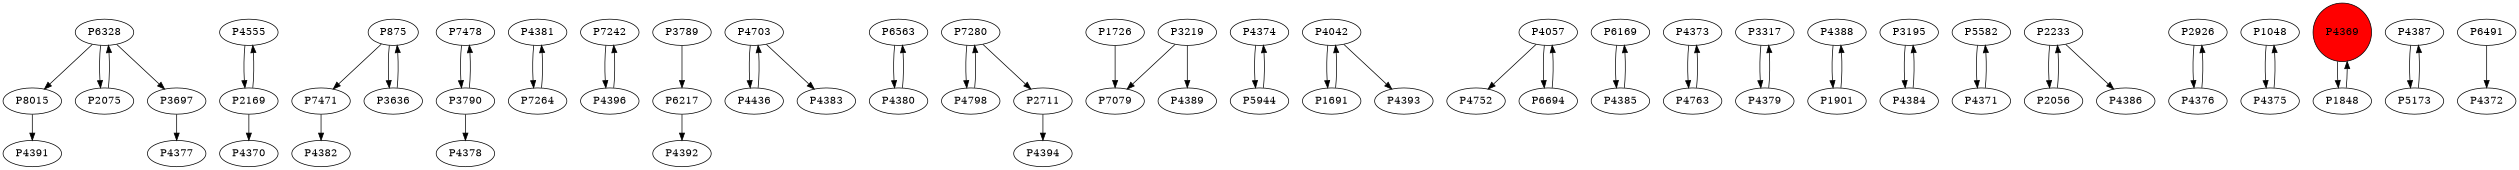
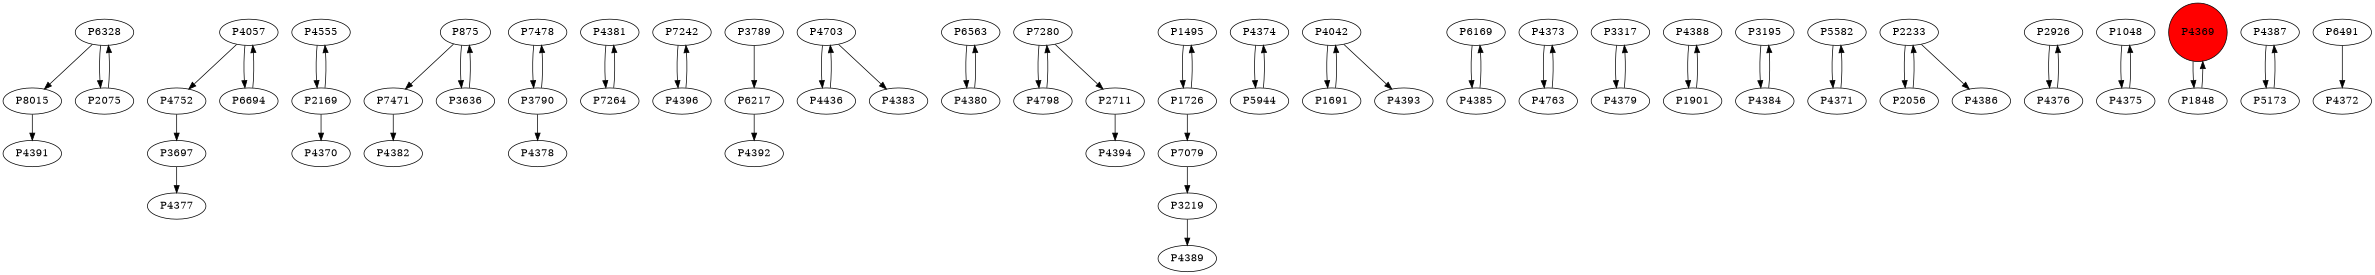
node "P1495": added
edge "P6328" -> "P3697": now "P4752" -> "P3697"
edge "P3219" -> "P7079": reversed
